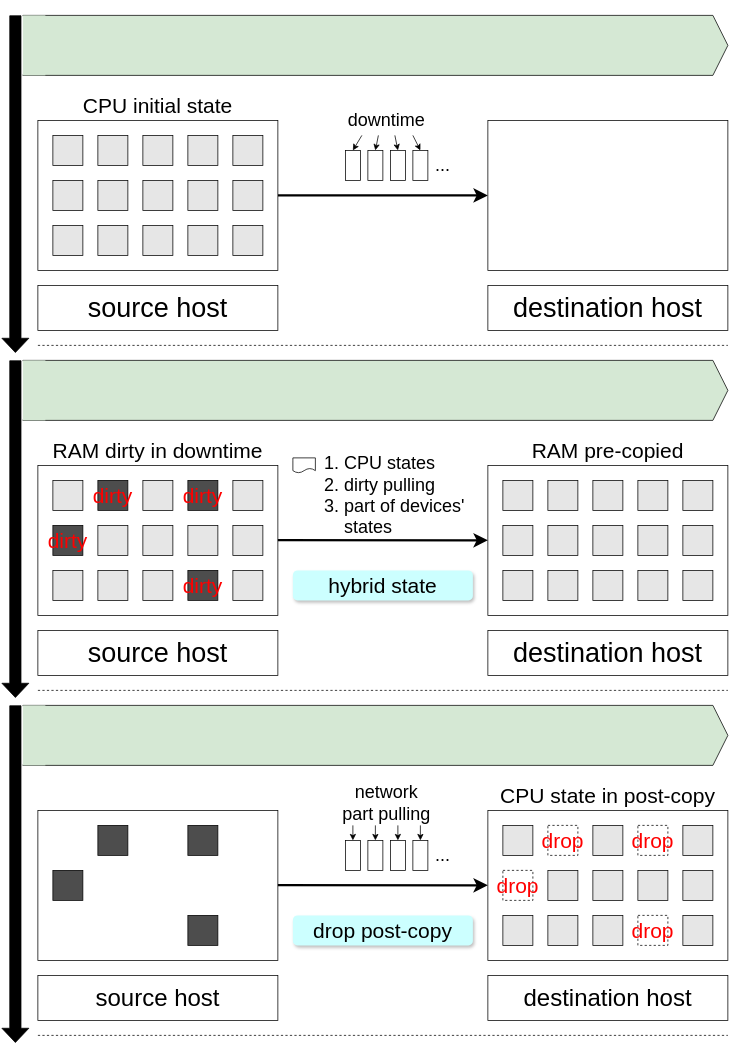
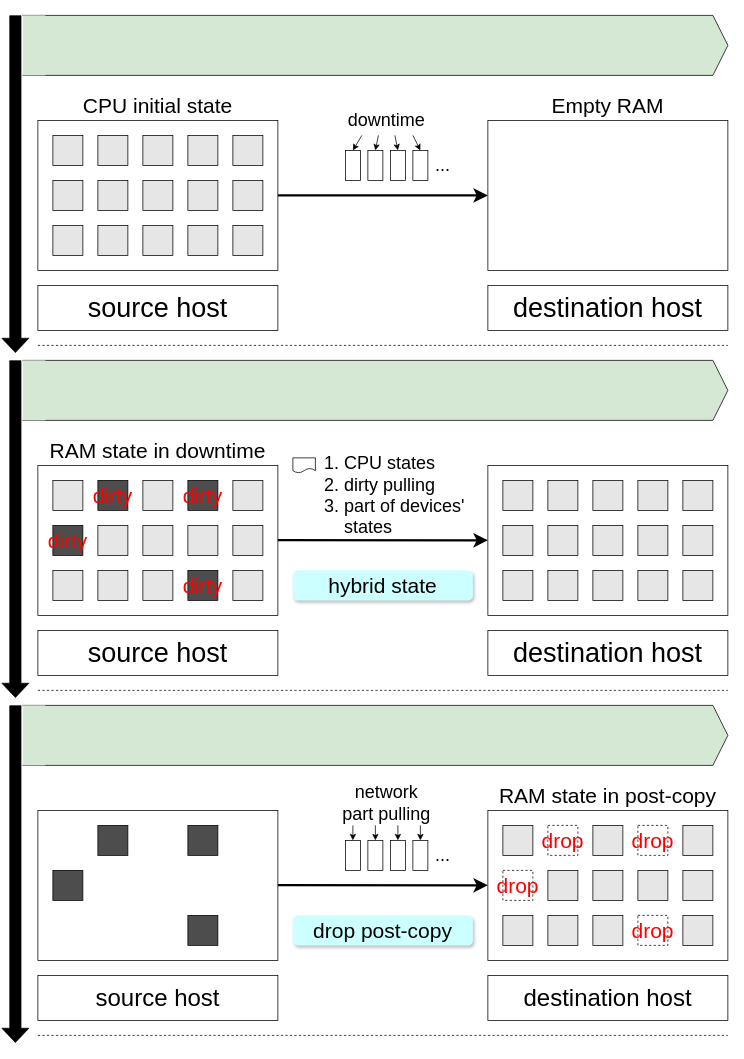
node "Empty RAM": added
node "RAM dirty in downtime": label "RAM dirty in downtime" -> "RAM state in downtime"
node "RAM pre-copied": removed
node "CPU state in post-copy": label "CPU state in post-copy" -> "RAM state in post-copy"
